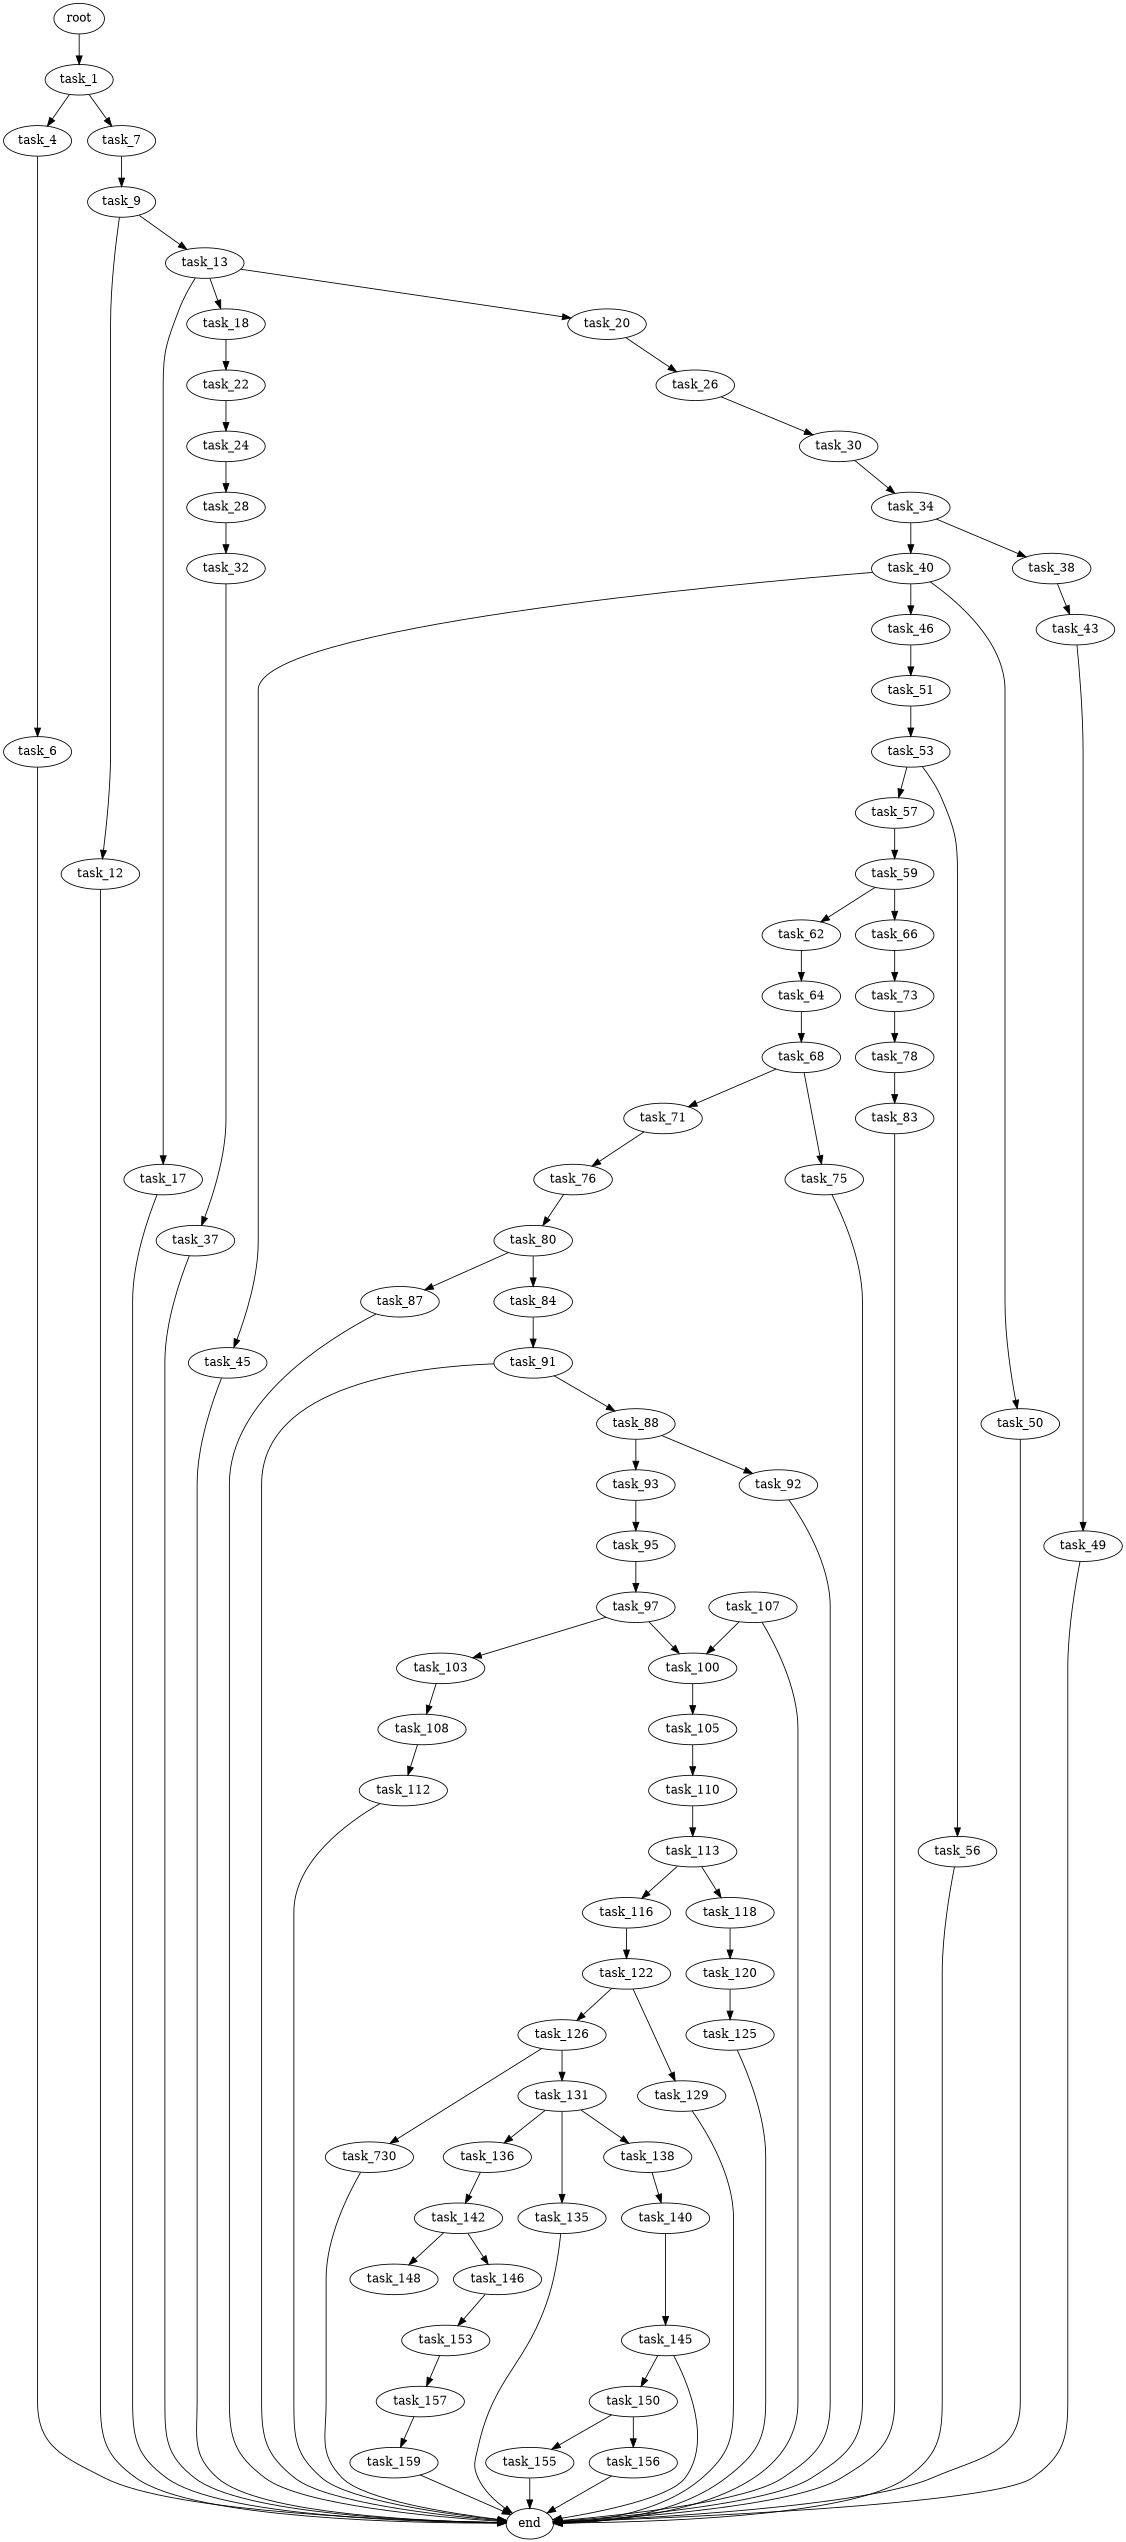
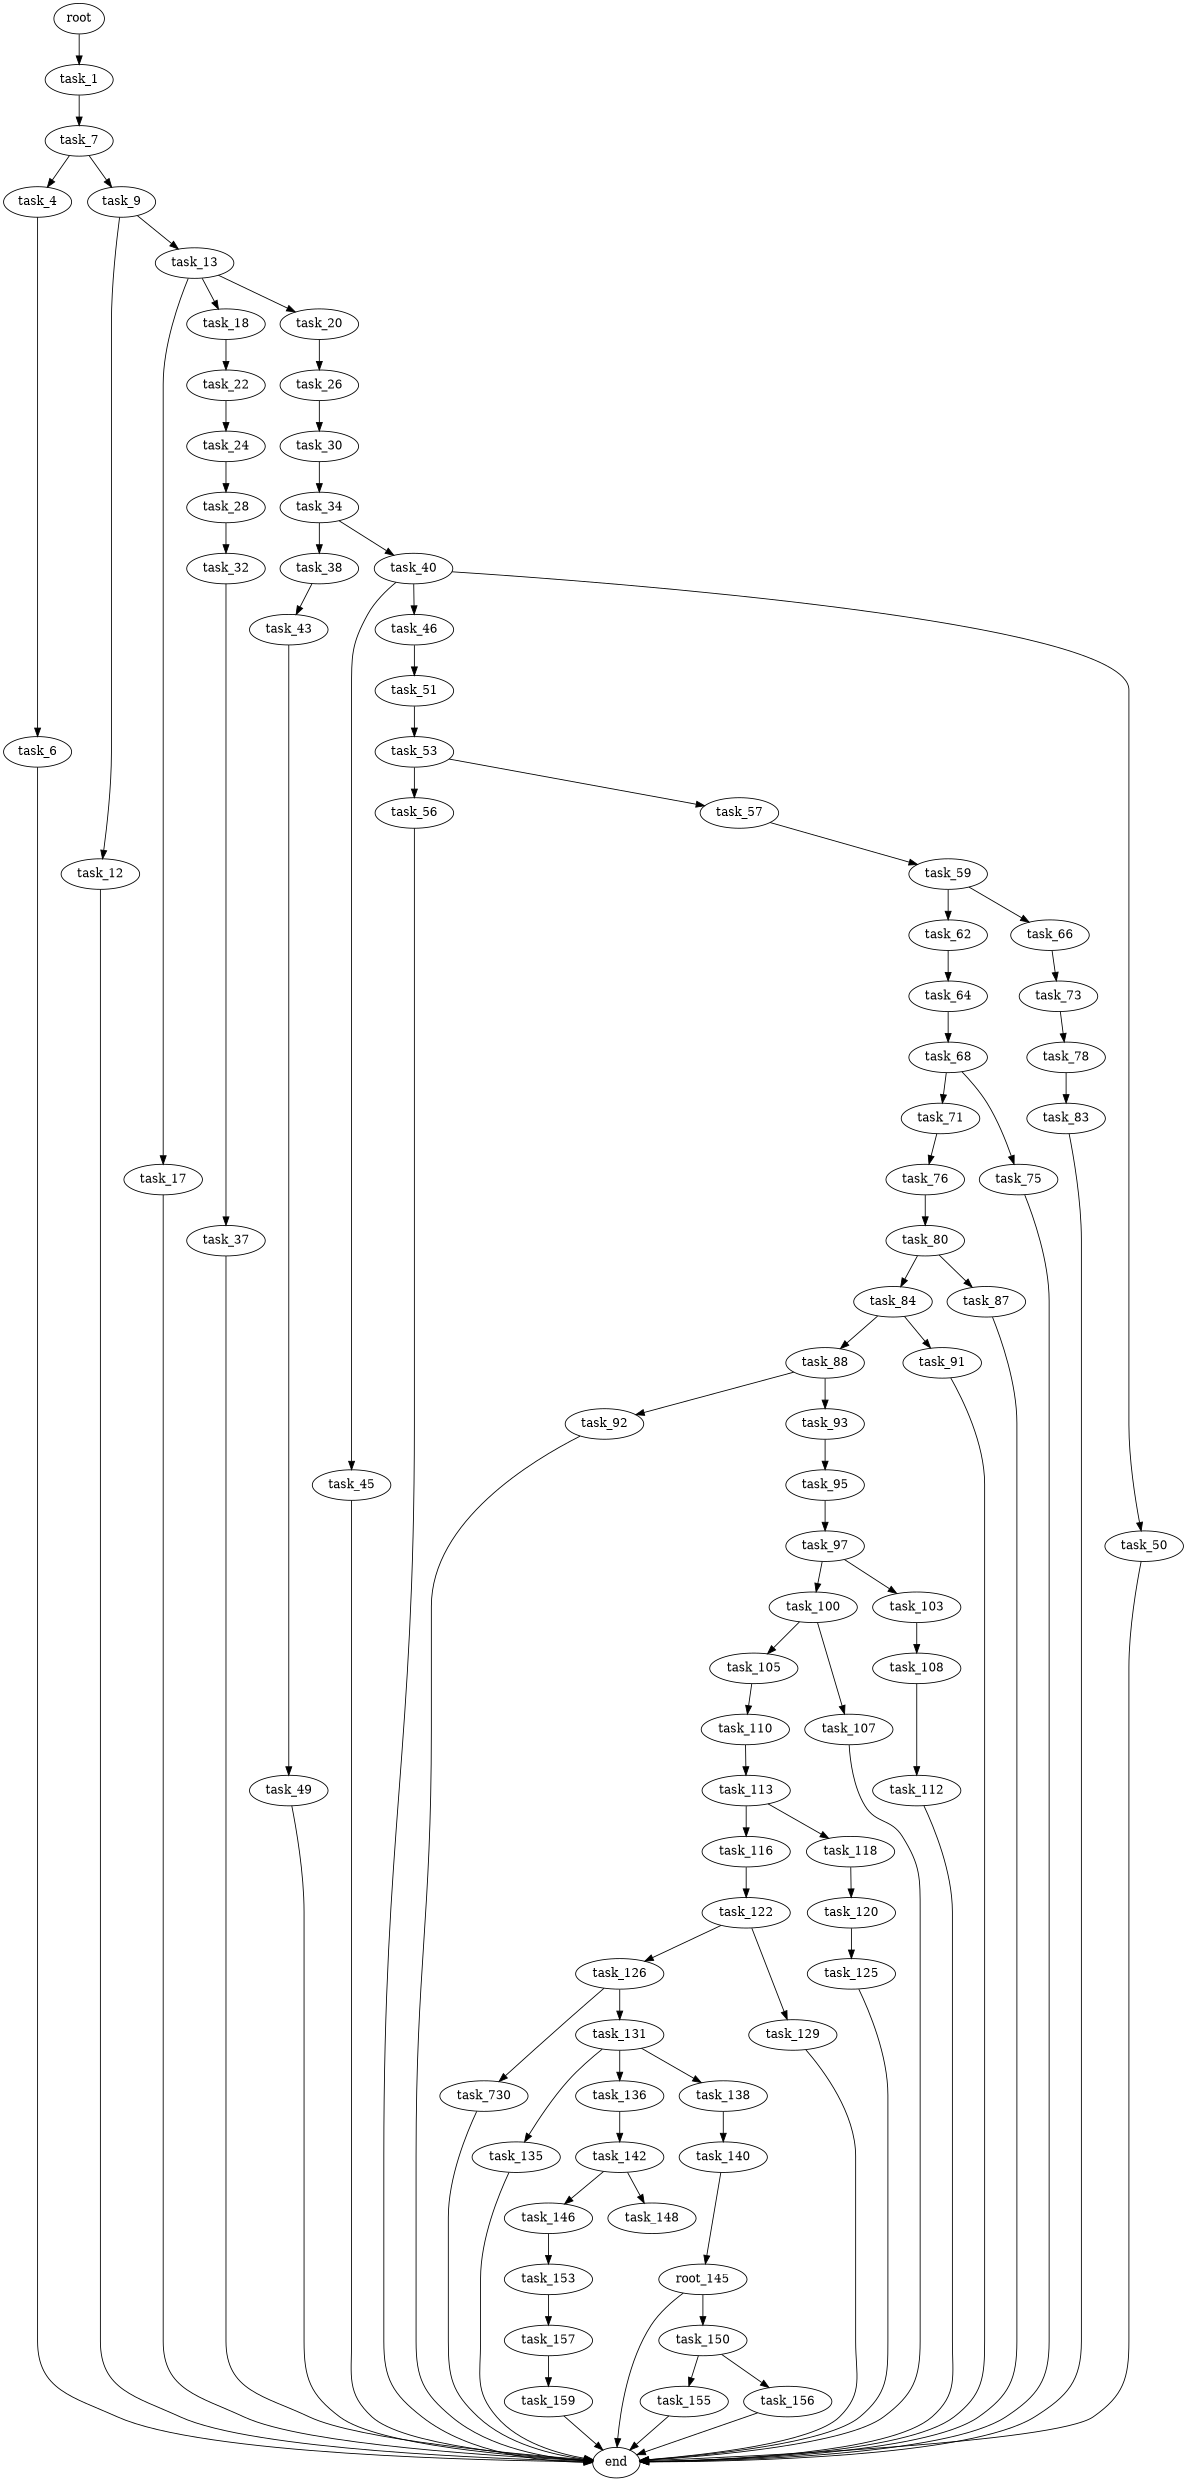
edge "task_1" -> "task_4": now "task_7" -> "task_4"
edge "task_91" -> "task_88": now "task_84" -> "task_88"
edge "task_107" -> "task_100": reversed
node "task_145": label "task_145" -> "root_145"
